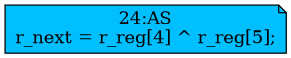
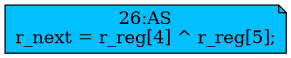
node "24:AS r_next = r_reg[4] ^ r_reg[5];": label "24:AS r_next = r_reg[4] ^ r_reg[5];" -> "26:AS r_next = r_reg[4] ^ r_reg[5];"
